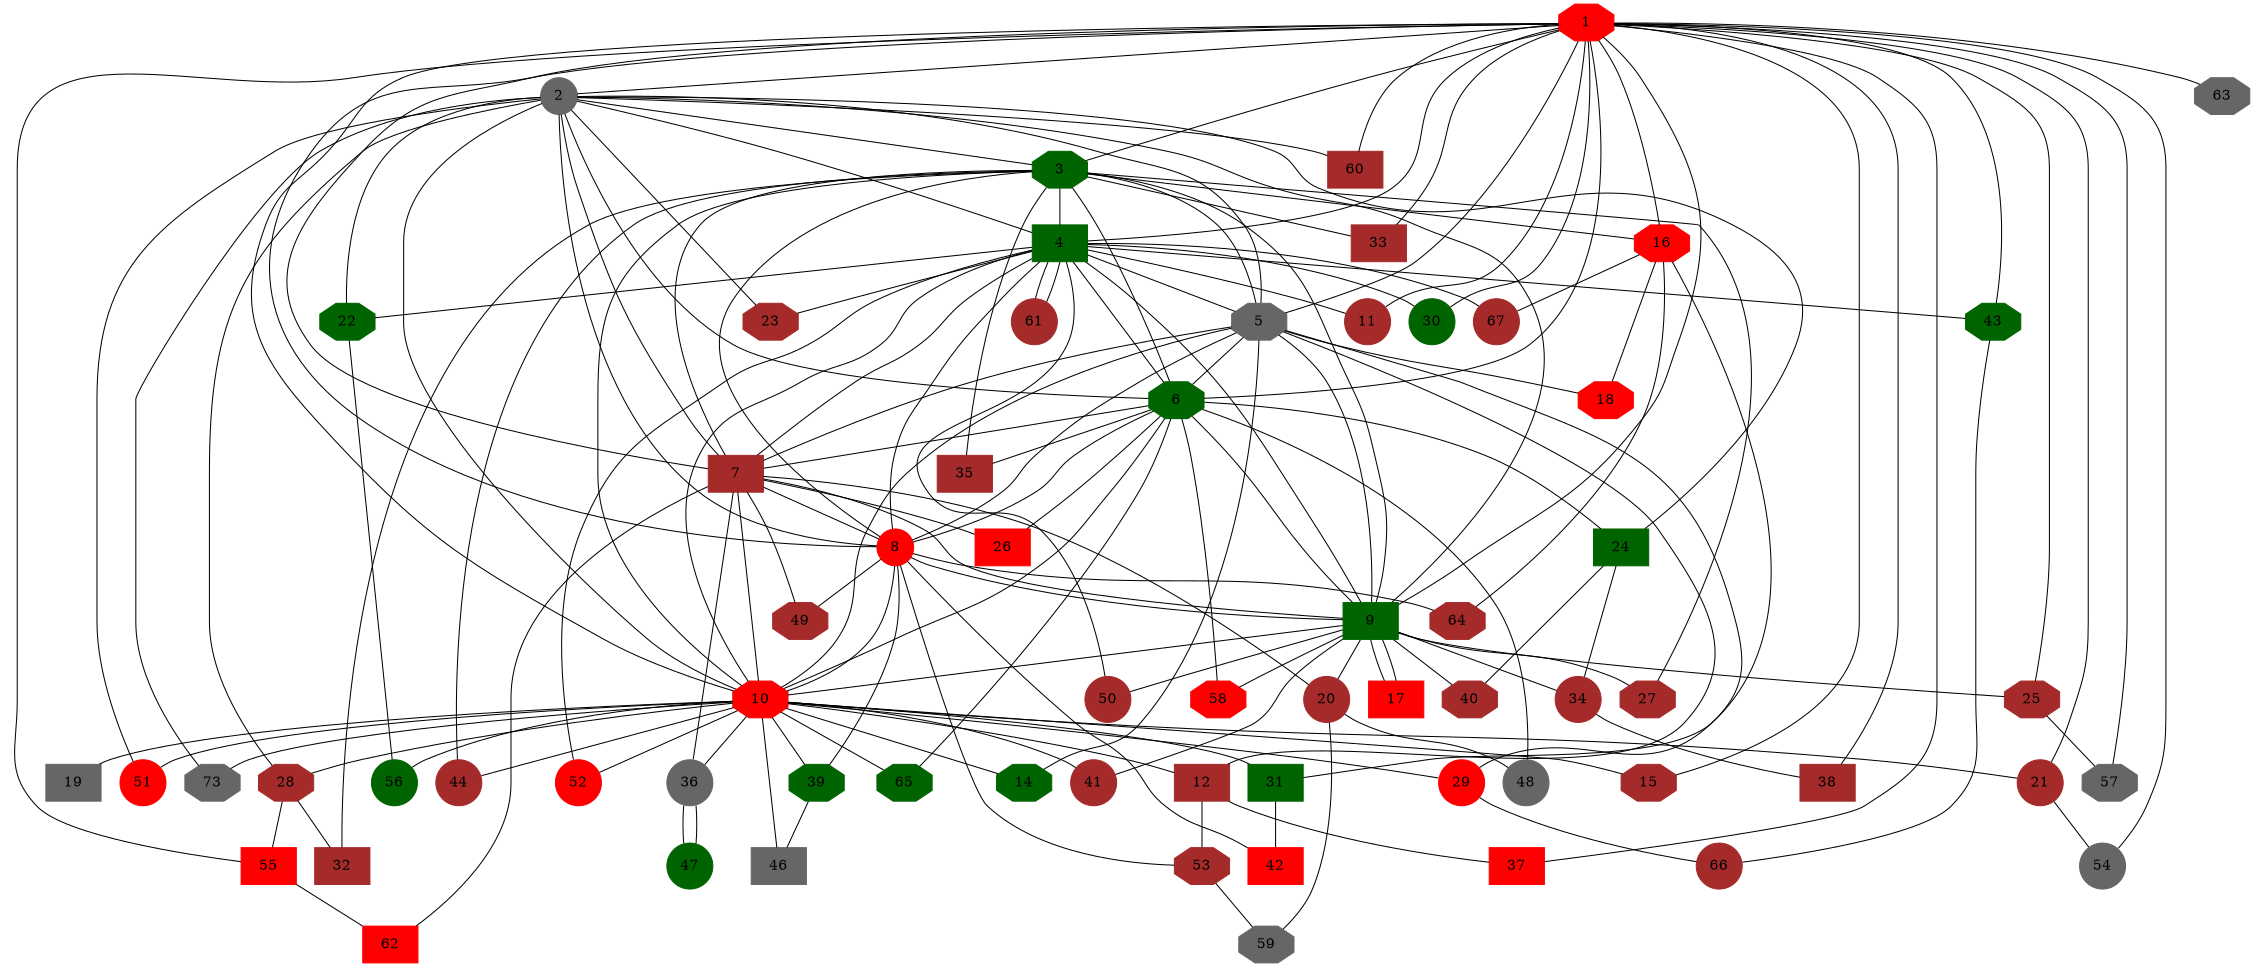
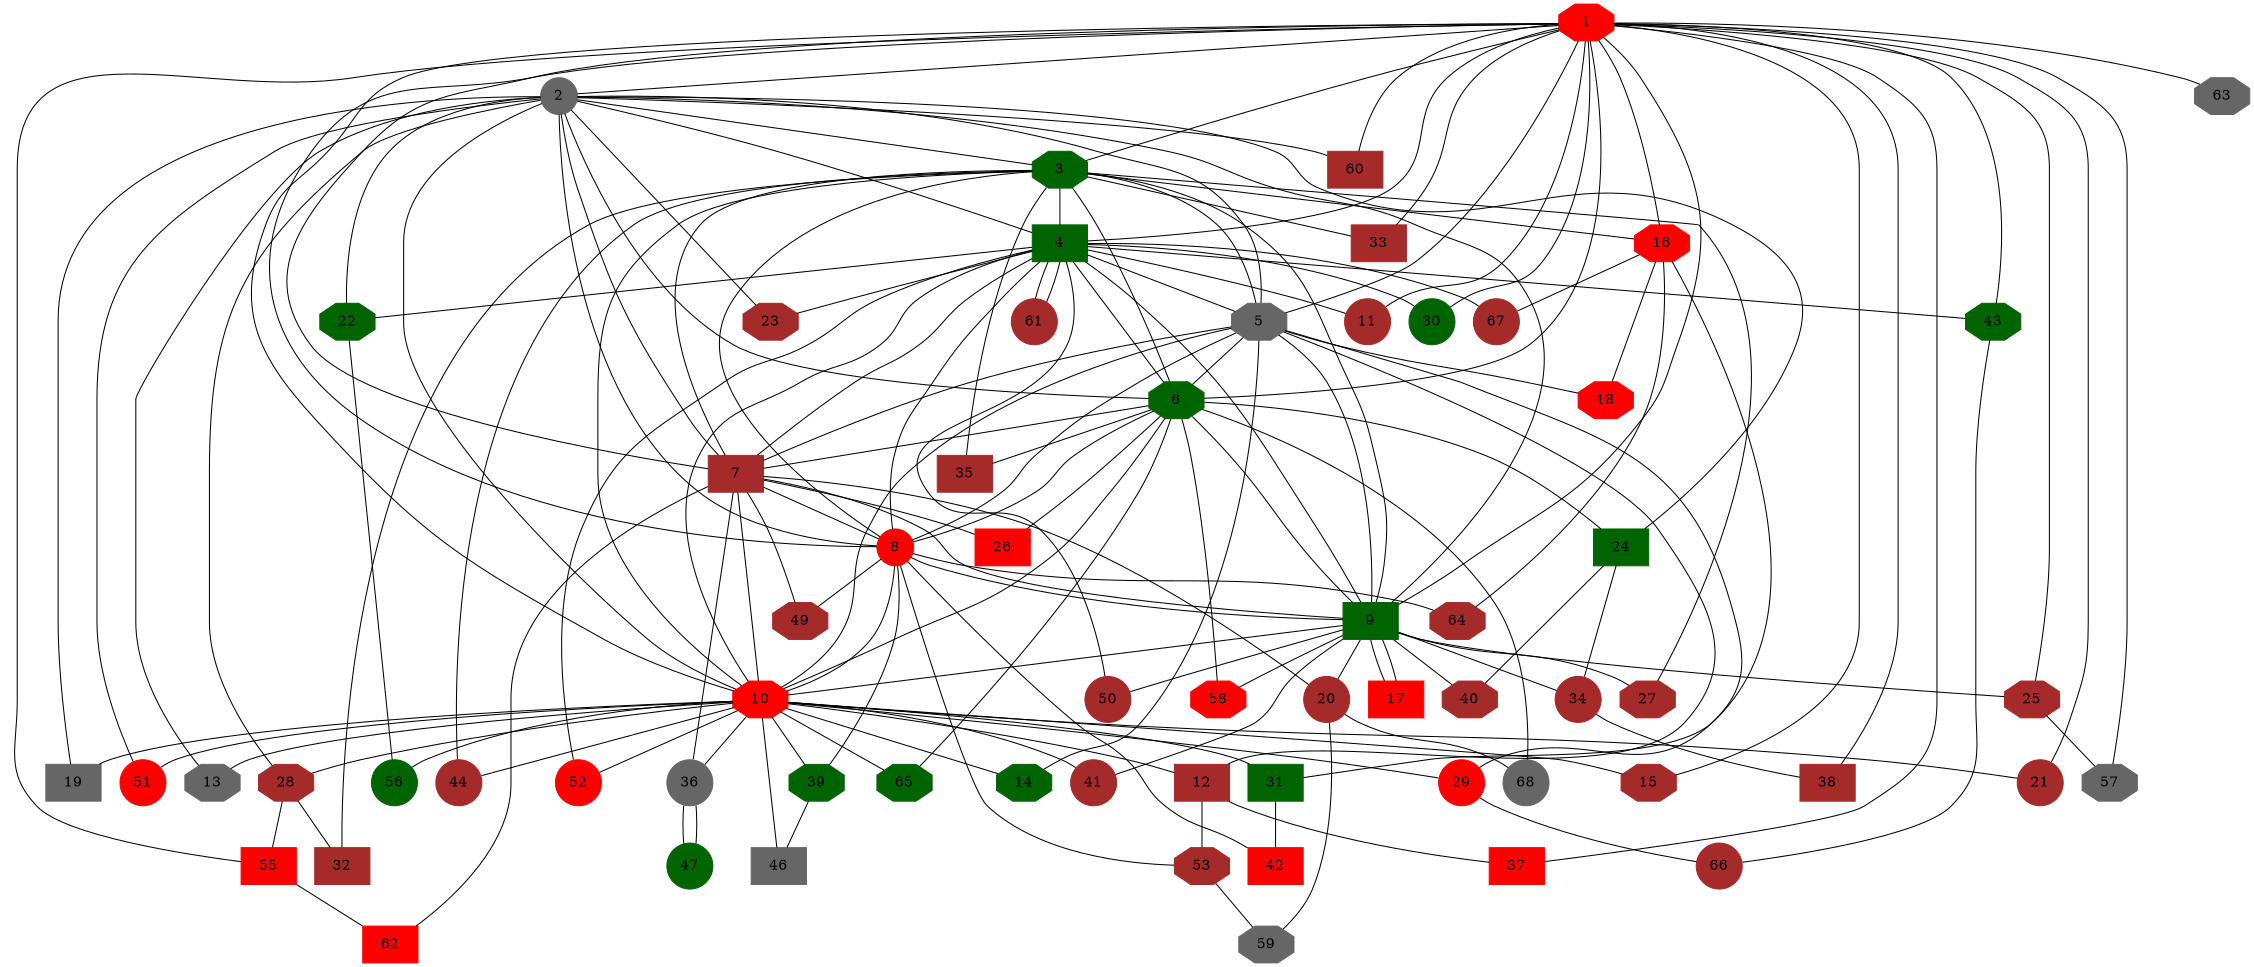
edge "2" -- "19": added
node "73": label "73" -> "13"
node "48": label "48" -> "68"
node "54": removed
